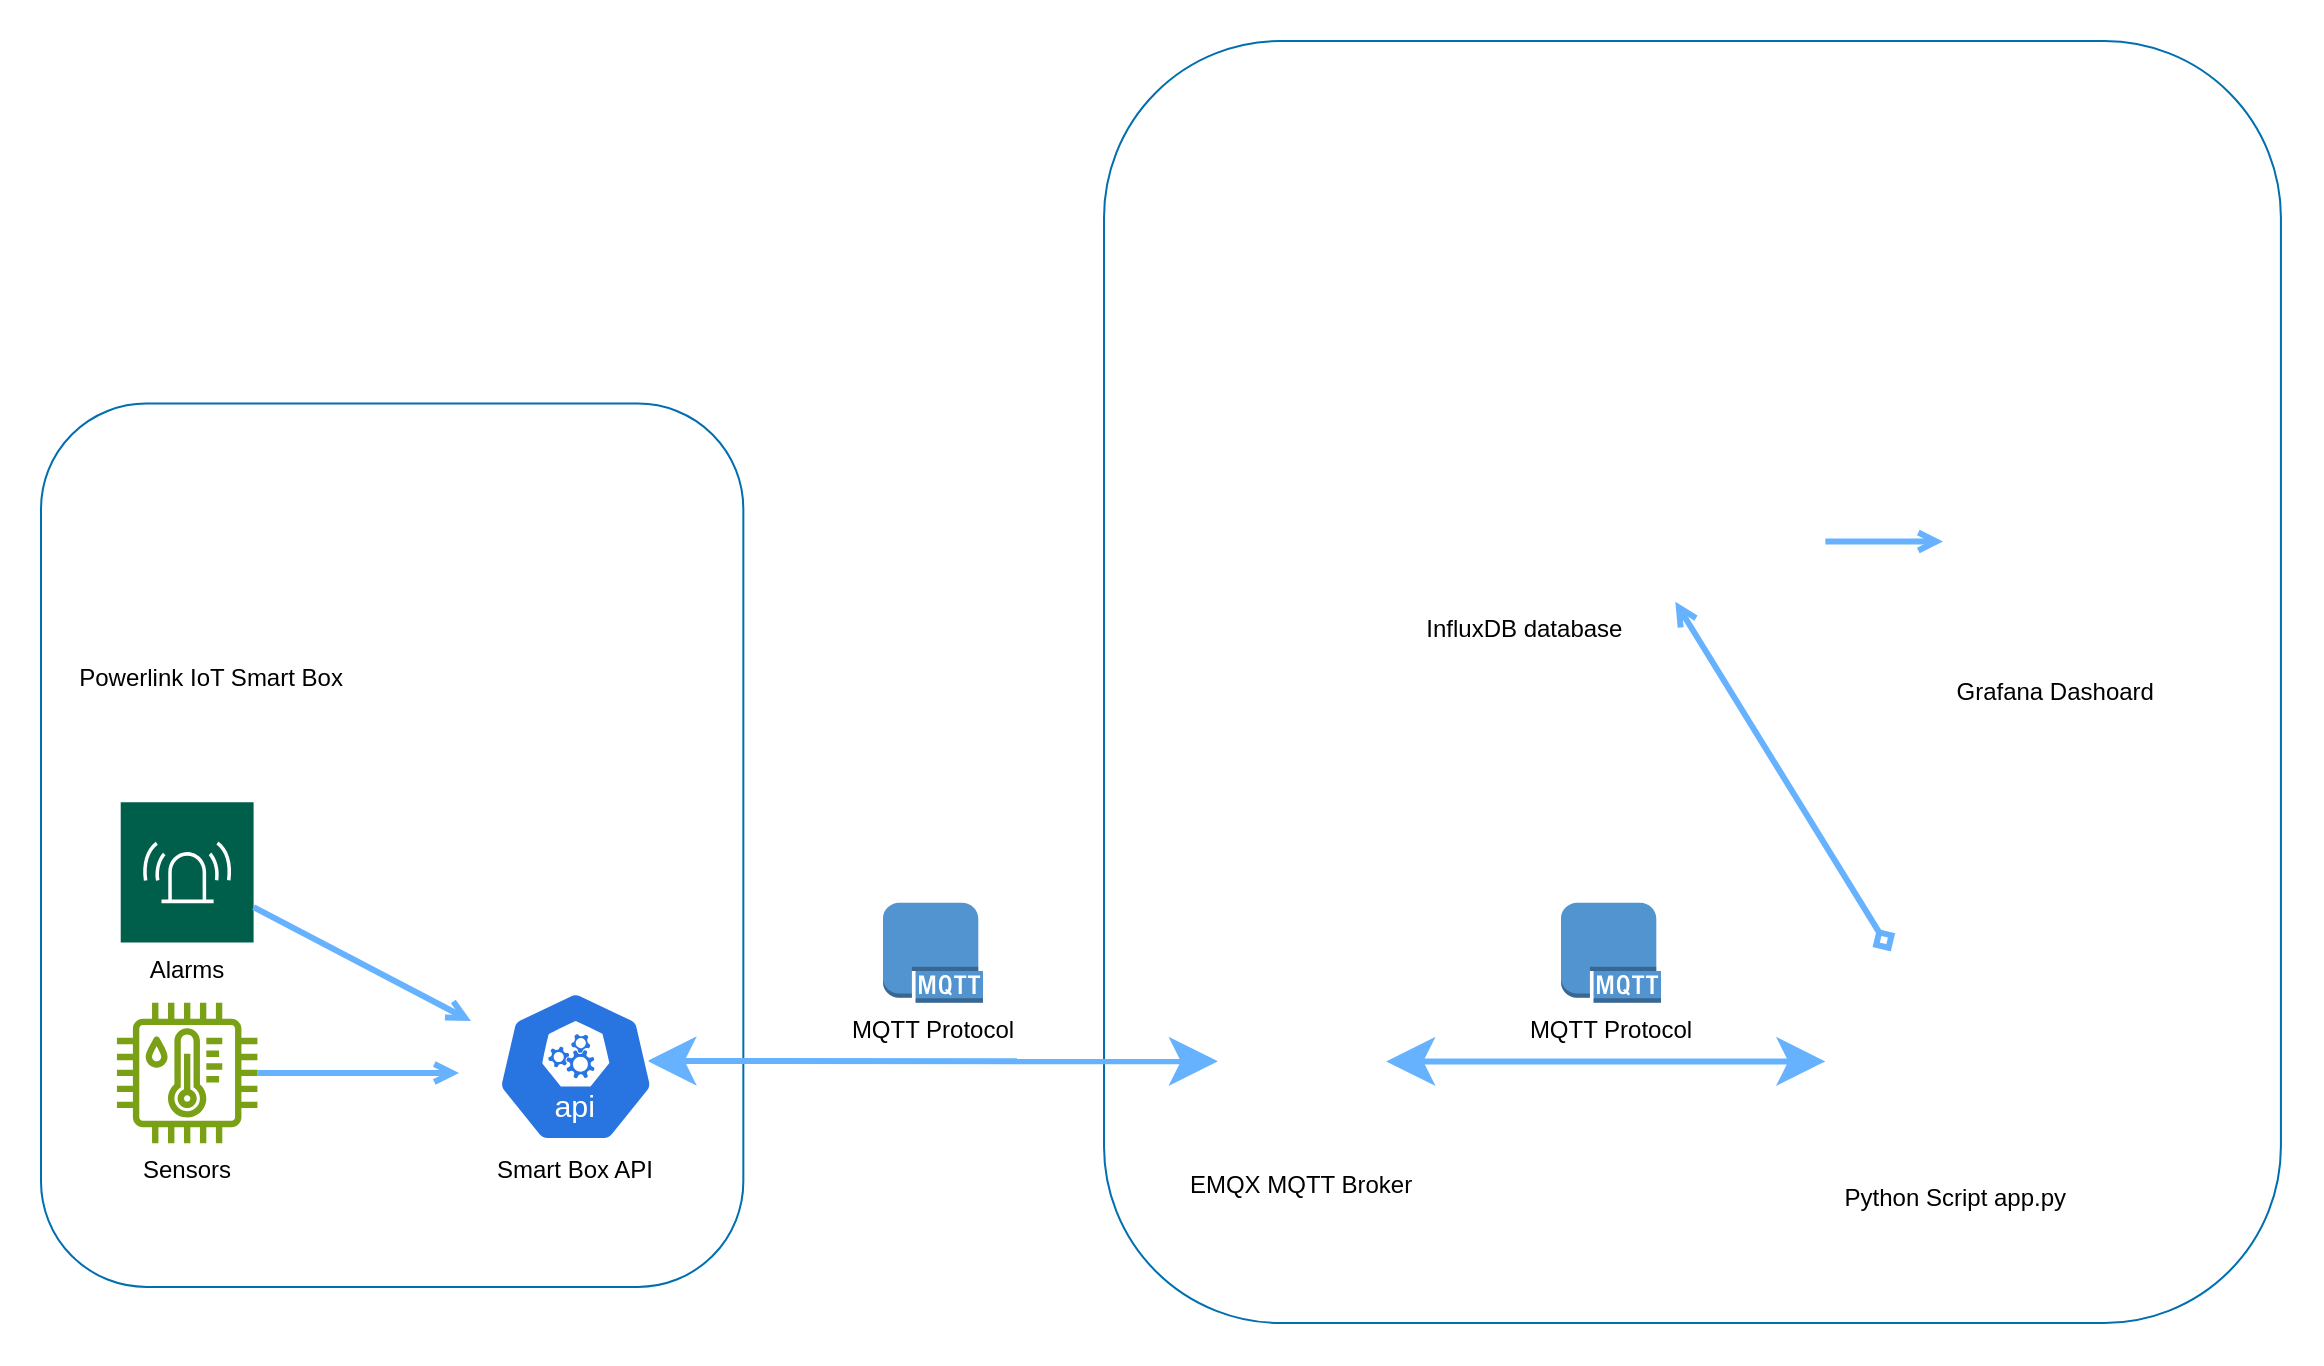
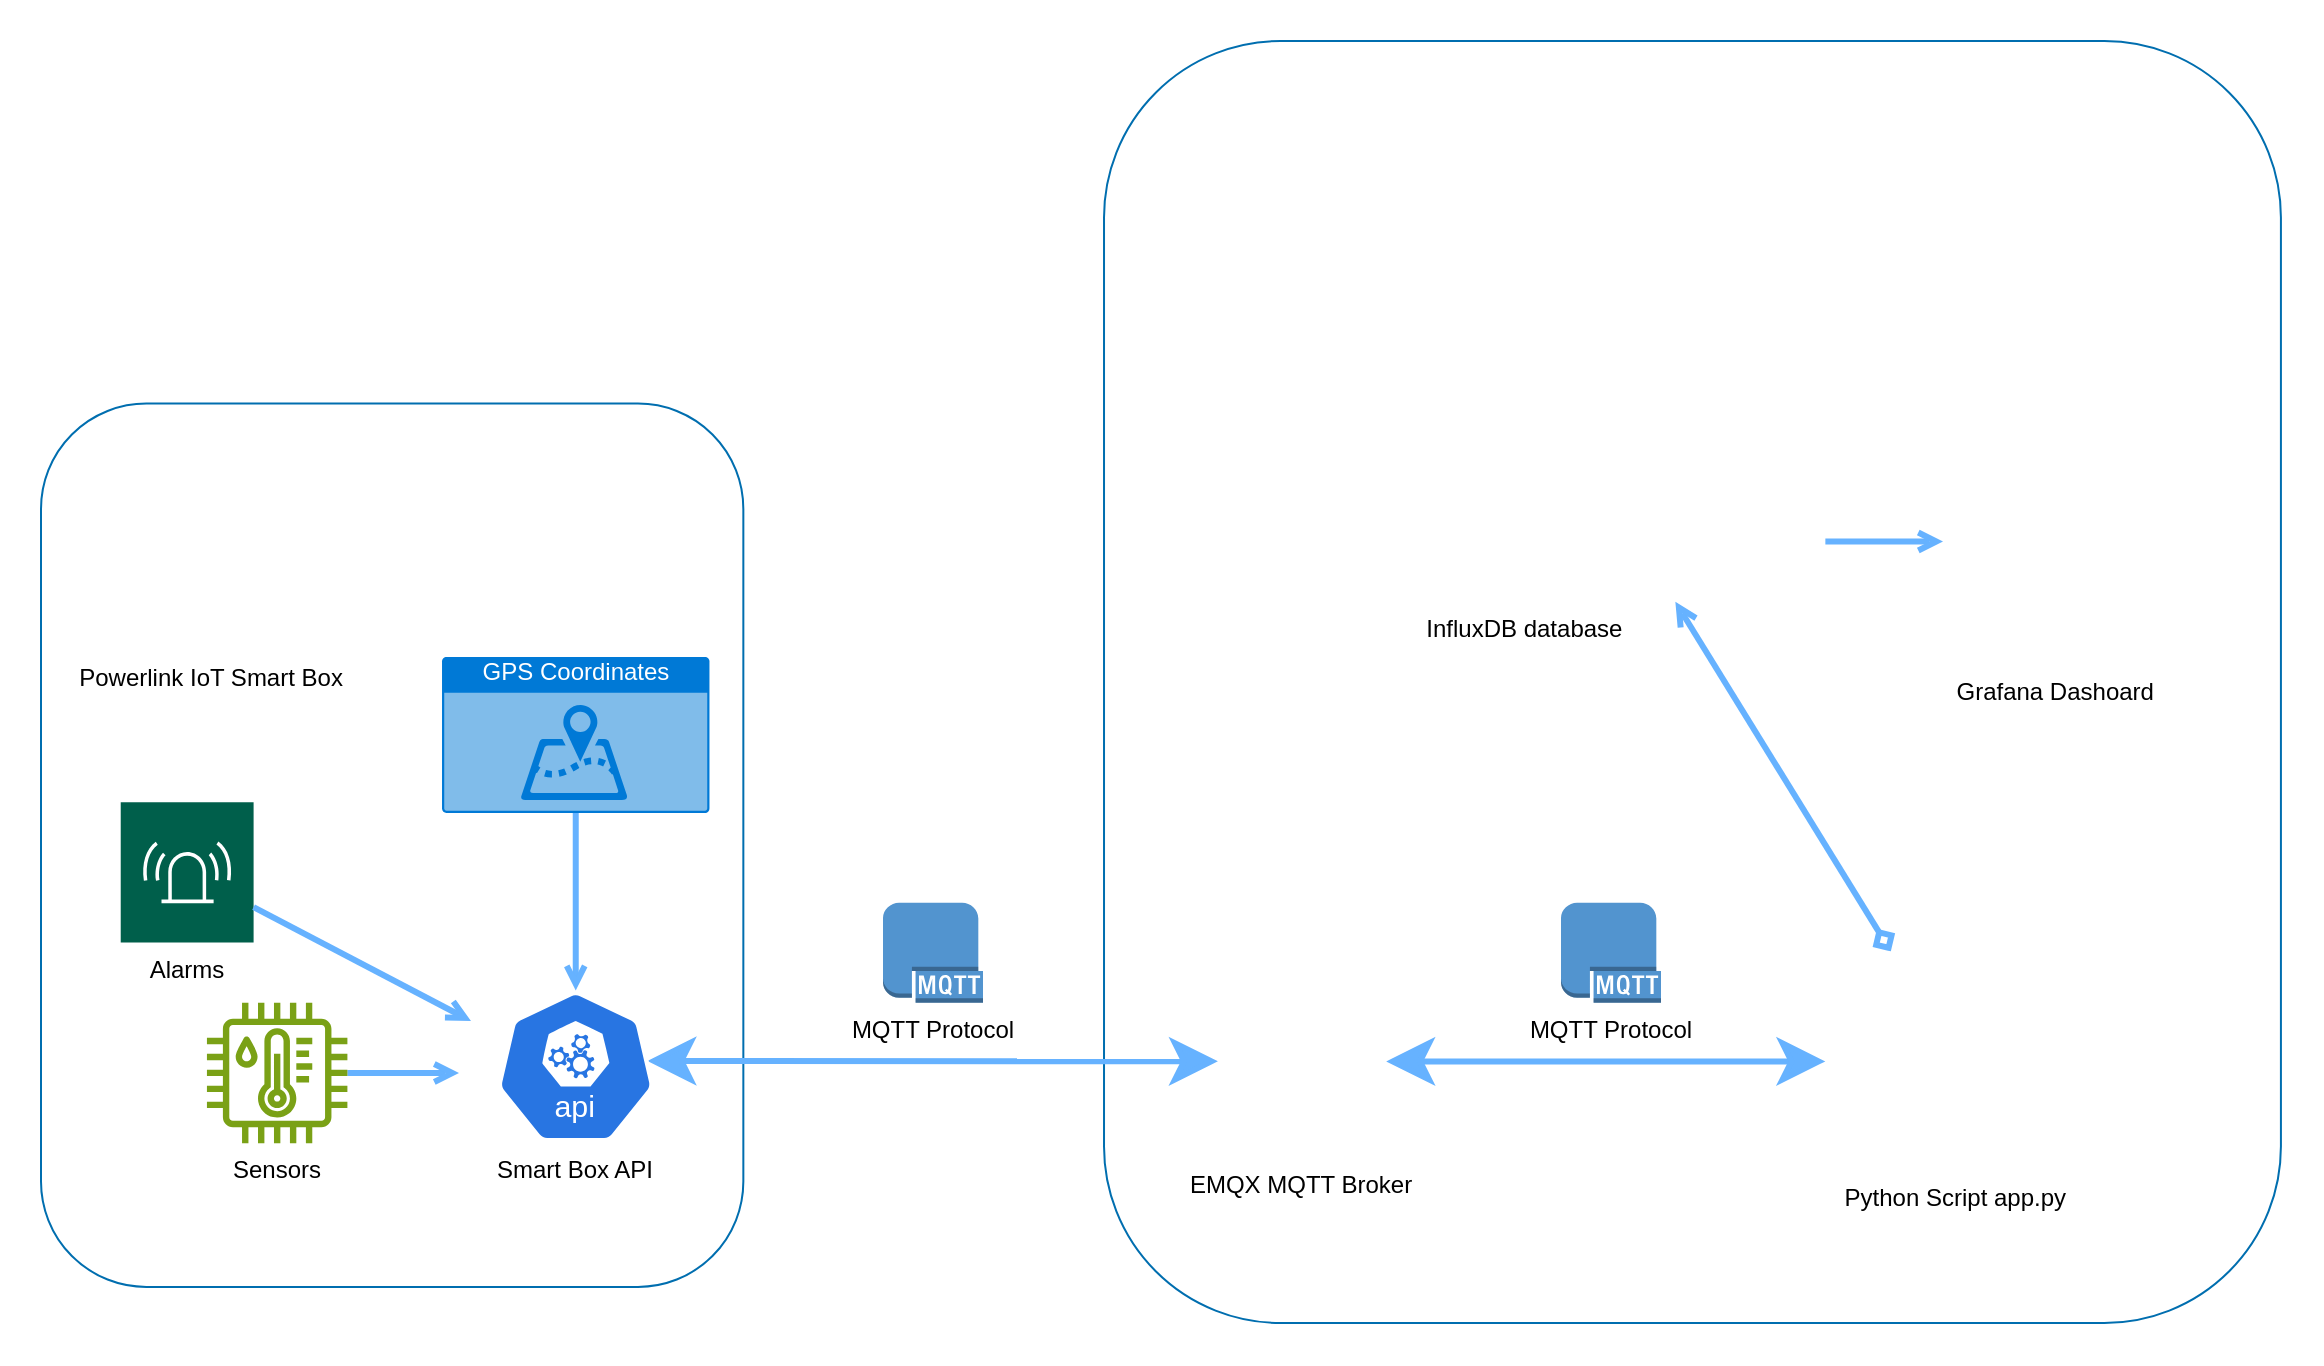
node "GPS Coordinates": added
edge "GPS Coordinates" -> "Smart Box API": added
node "Sensors": moved (187, 1073) -> (277, 1073)
